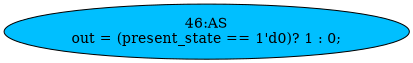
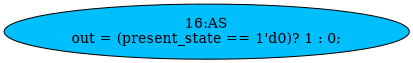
node "46:AS out = (present_state == 1'd0)? 1 : 0;": label "46:AS out = (present_state == 1'd0)? 1 : 0;" -> "16:AS out = (present_state == 1'd0)? 1 : 0;"
